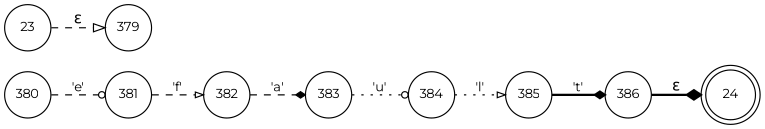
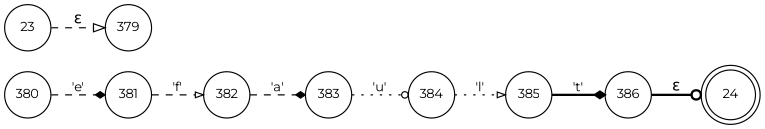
edge "380" -> "381": arrowhead odot -> diamond
edge "386" -> "24": arrowhead diamond -> odot
